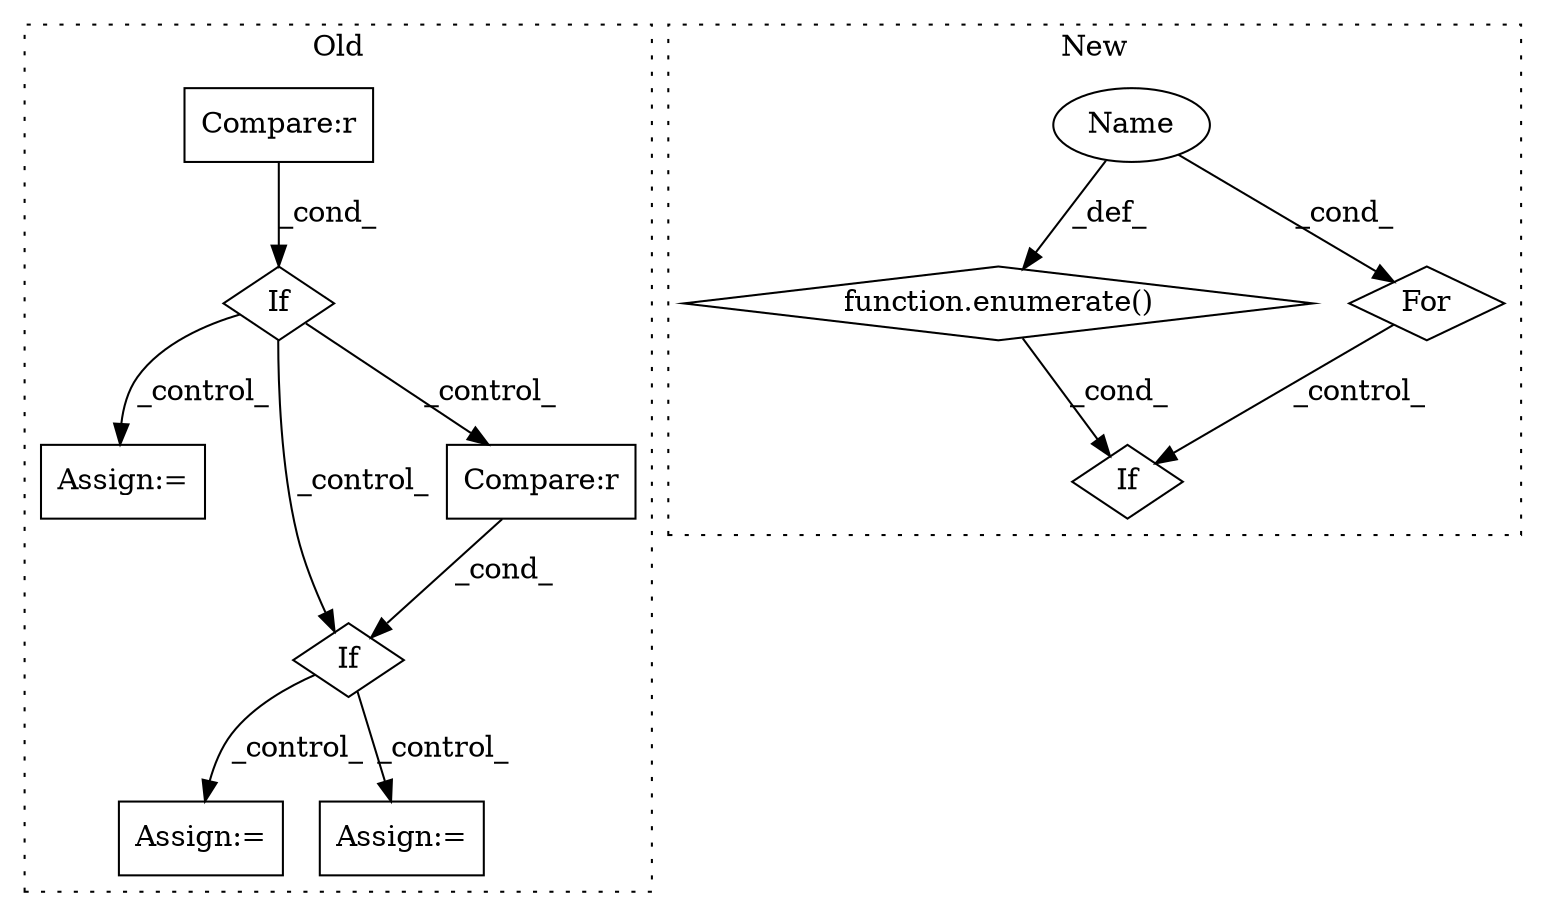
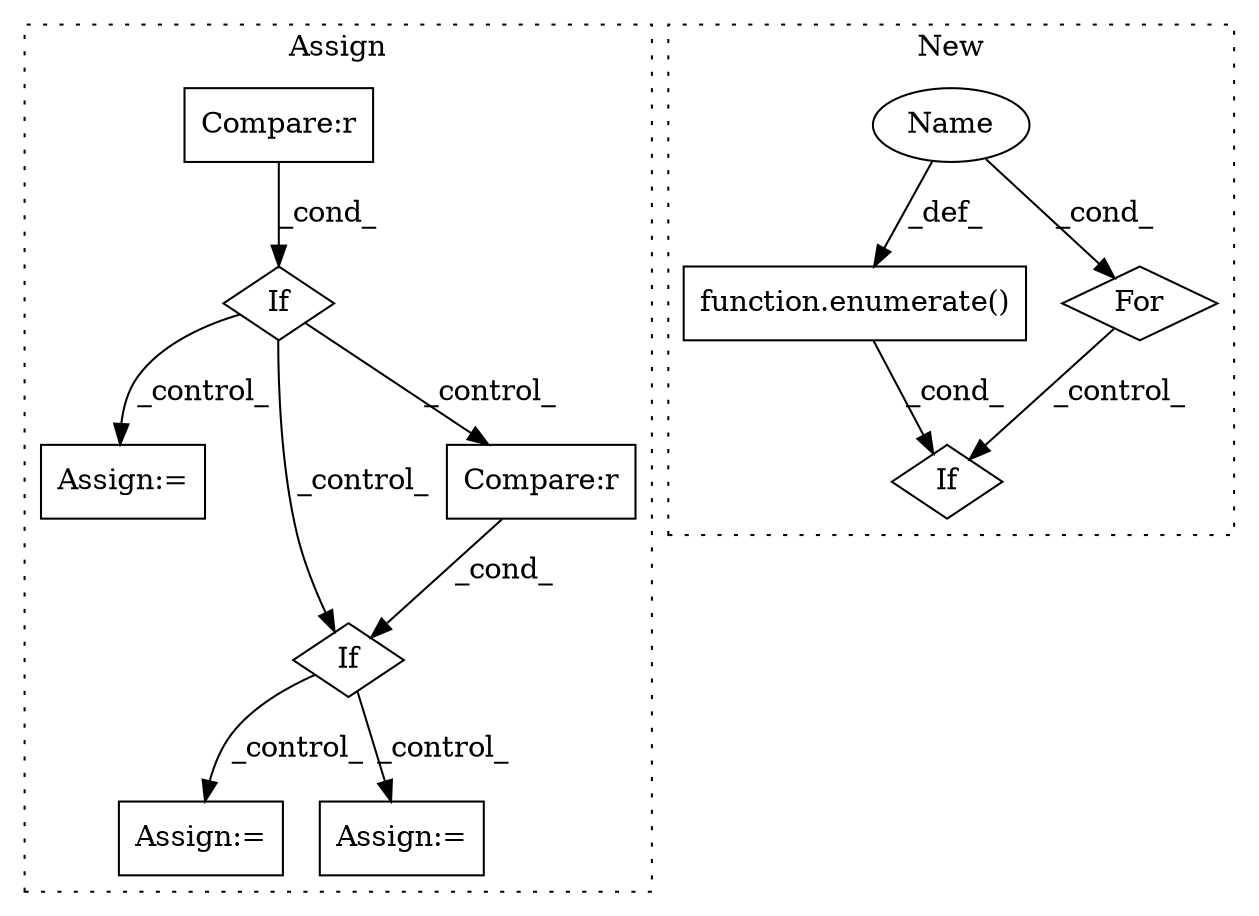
cluster "Old": label "Old" -> "Assign"
node "function.enumerate()": shape diamond -> box
